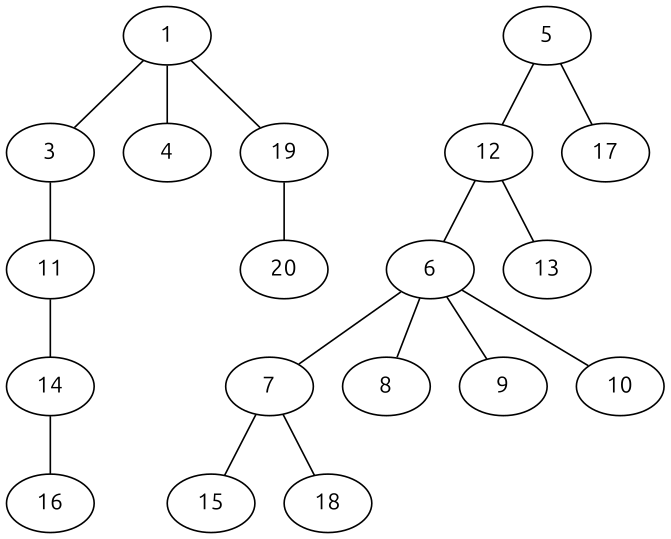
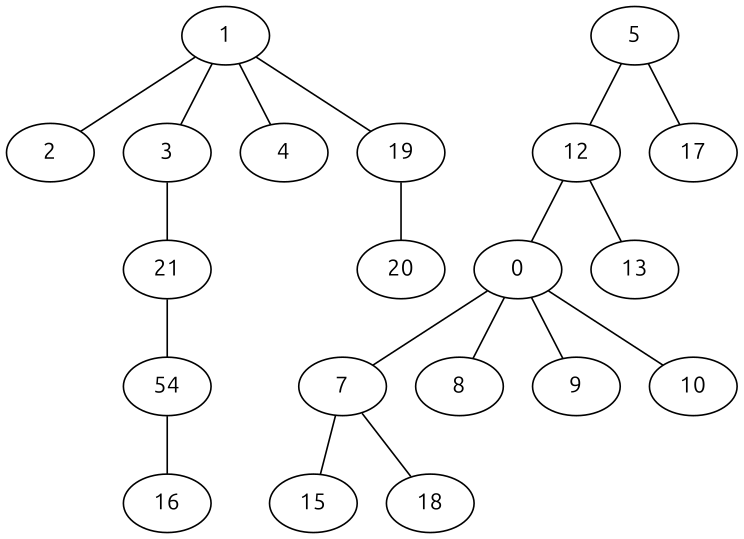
node "2": added
node "11": label "11" -> "21"
node "6": label "6" -> "0"
node "14": label "14" -> "54"
